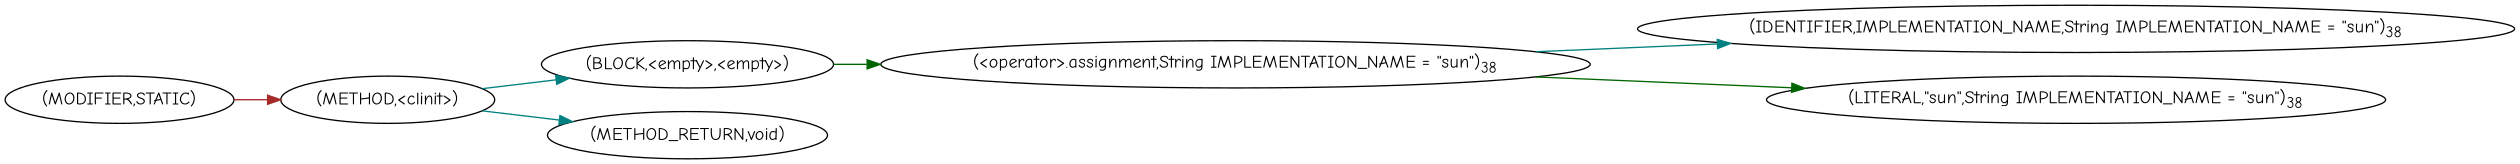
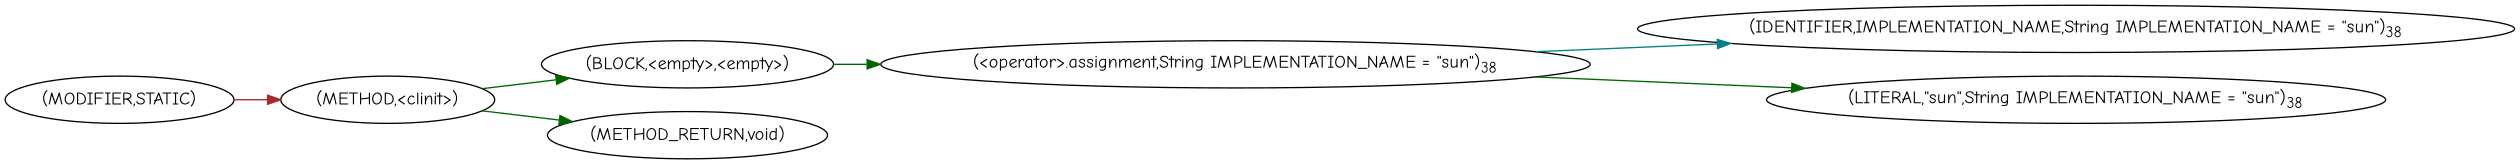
edge "(METHOD,<clinit>)" -> "(BLOCK,<empty>,<empty>)": color teal -> darkgreen
edge "(METHOD,<clinit>)" -> "(METHOD_RETURN,void)": color teal -> darkgreen
